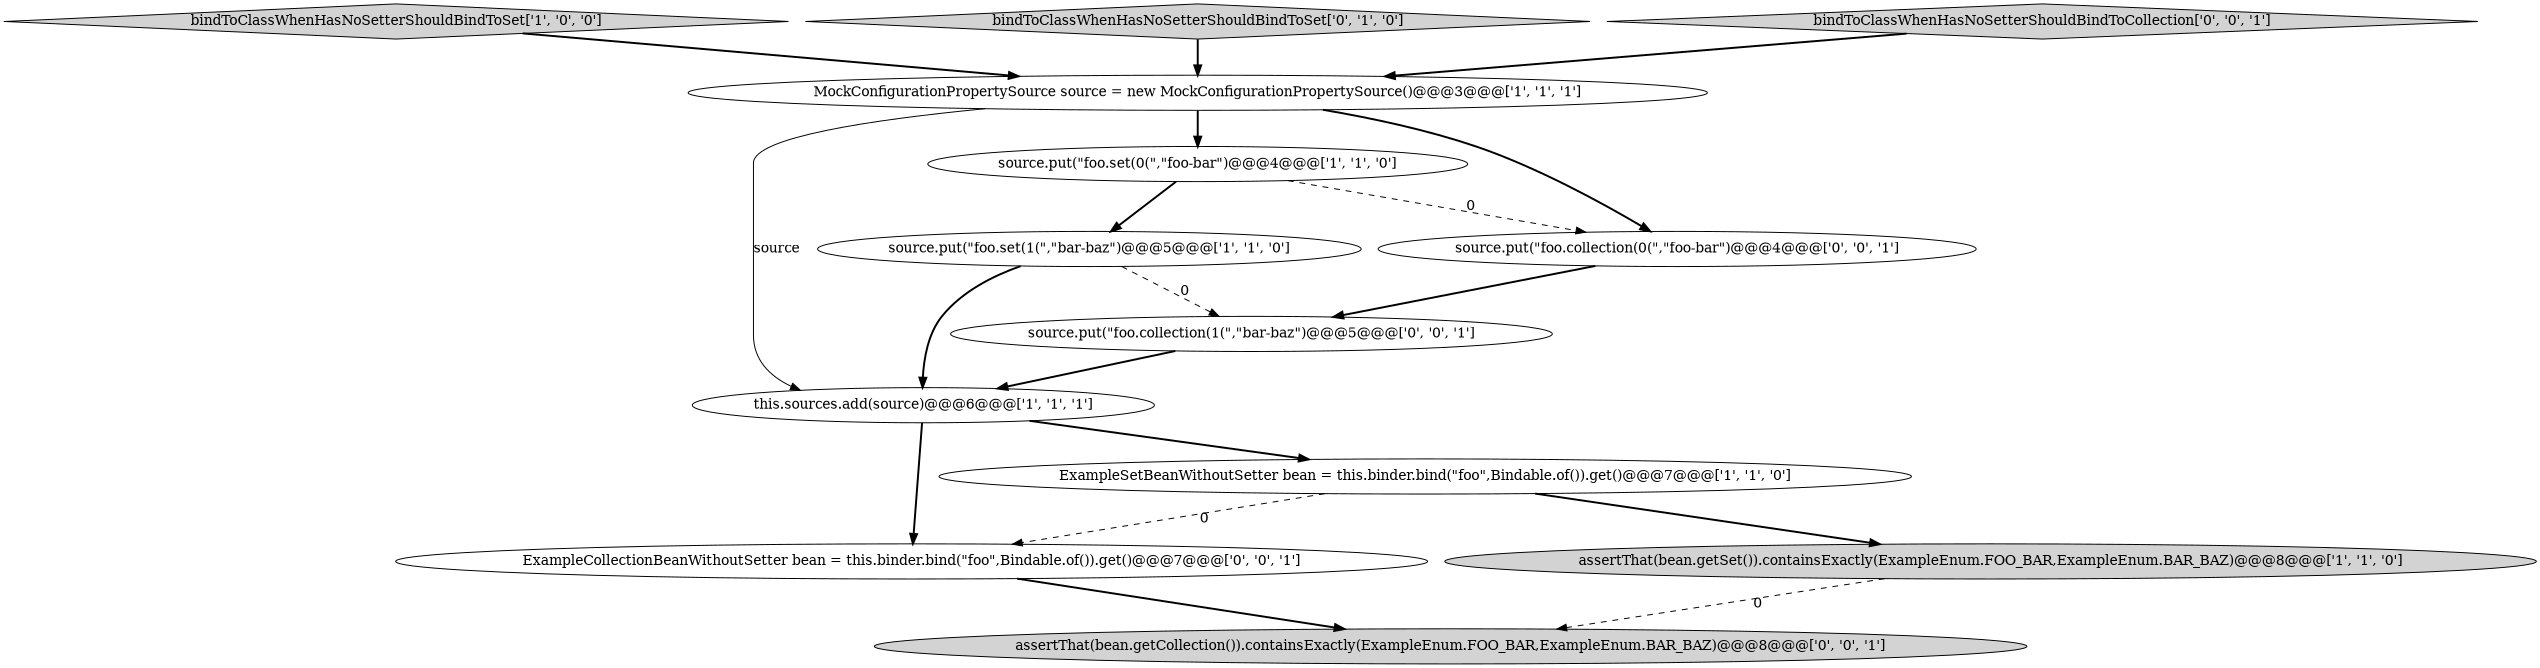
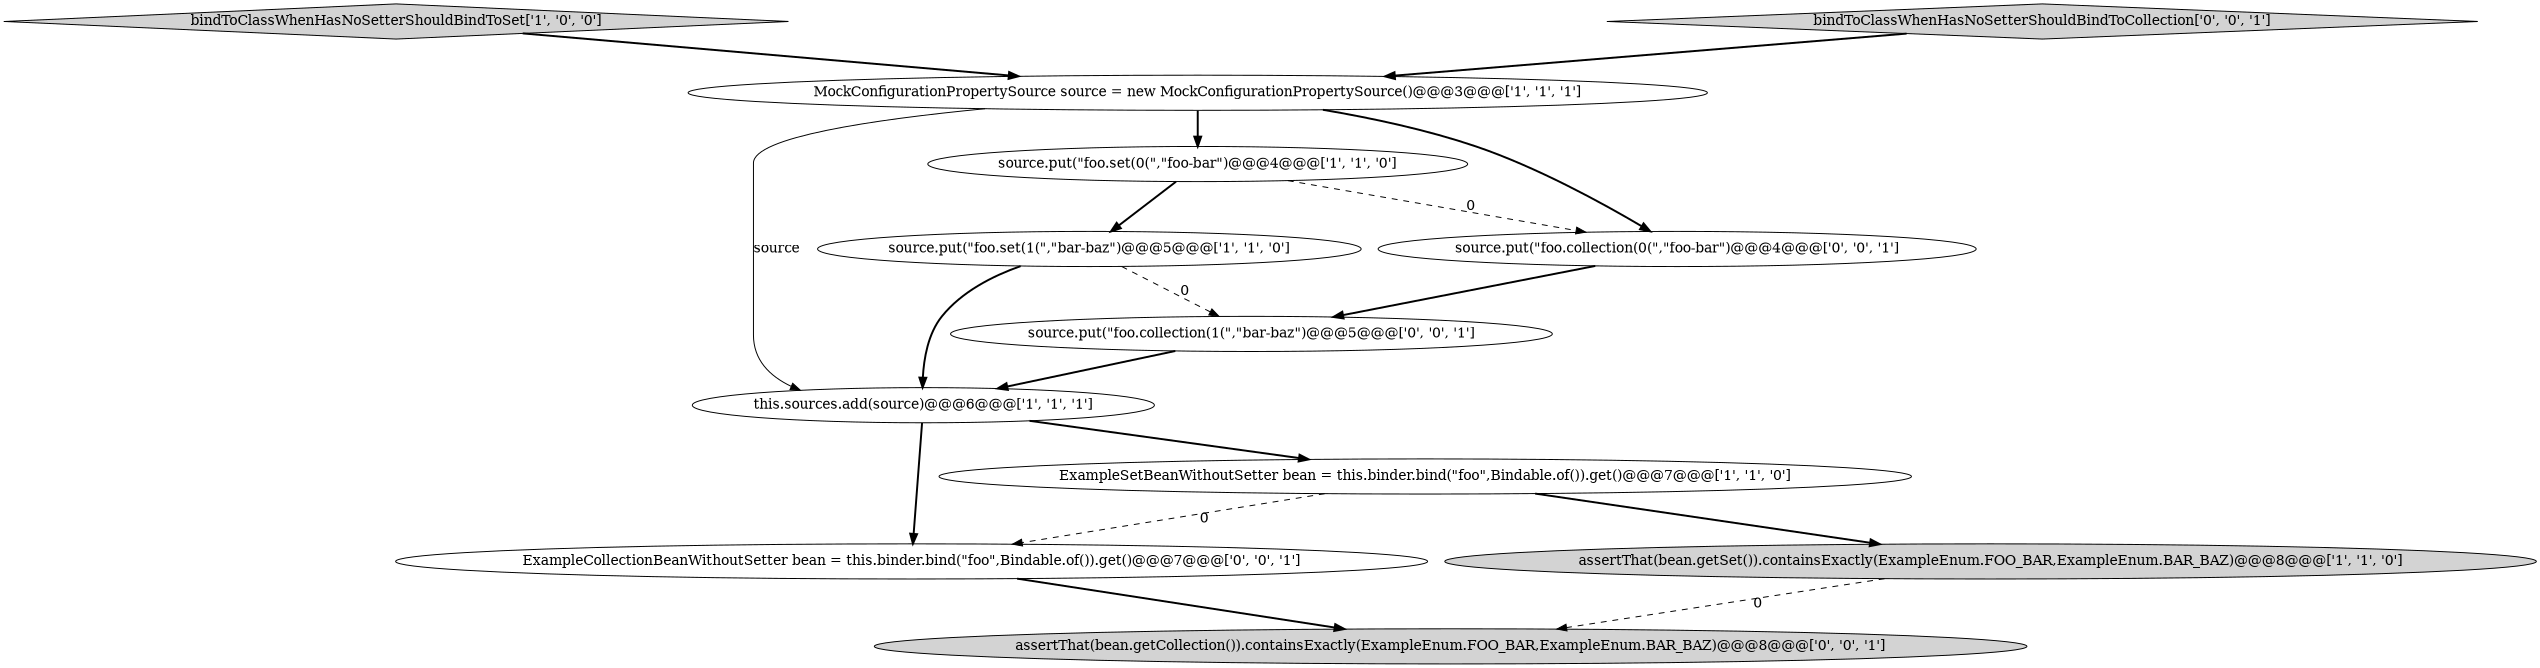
node "bindToClassWhenHasNoSetterShouldBindToSet['0', '1', '0']": removed
